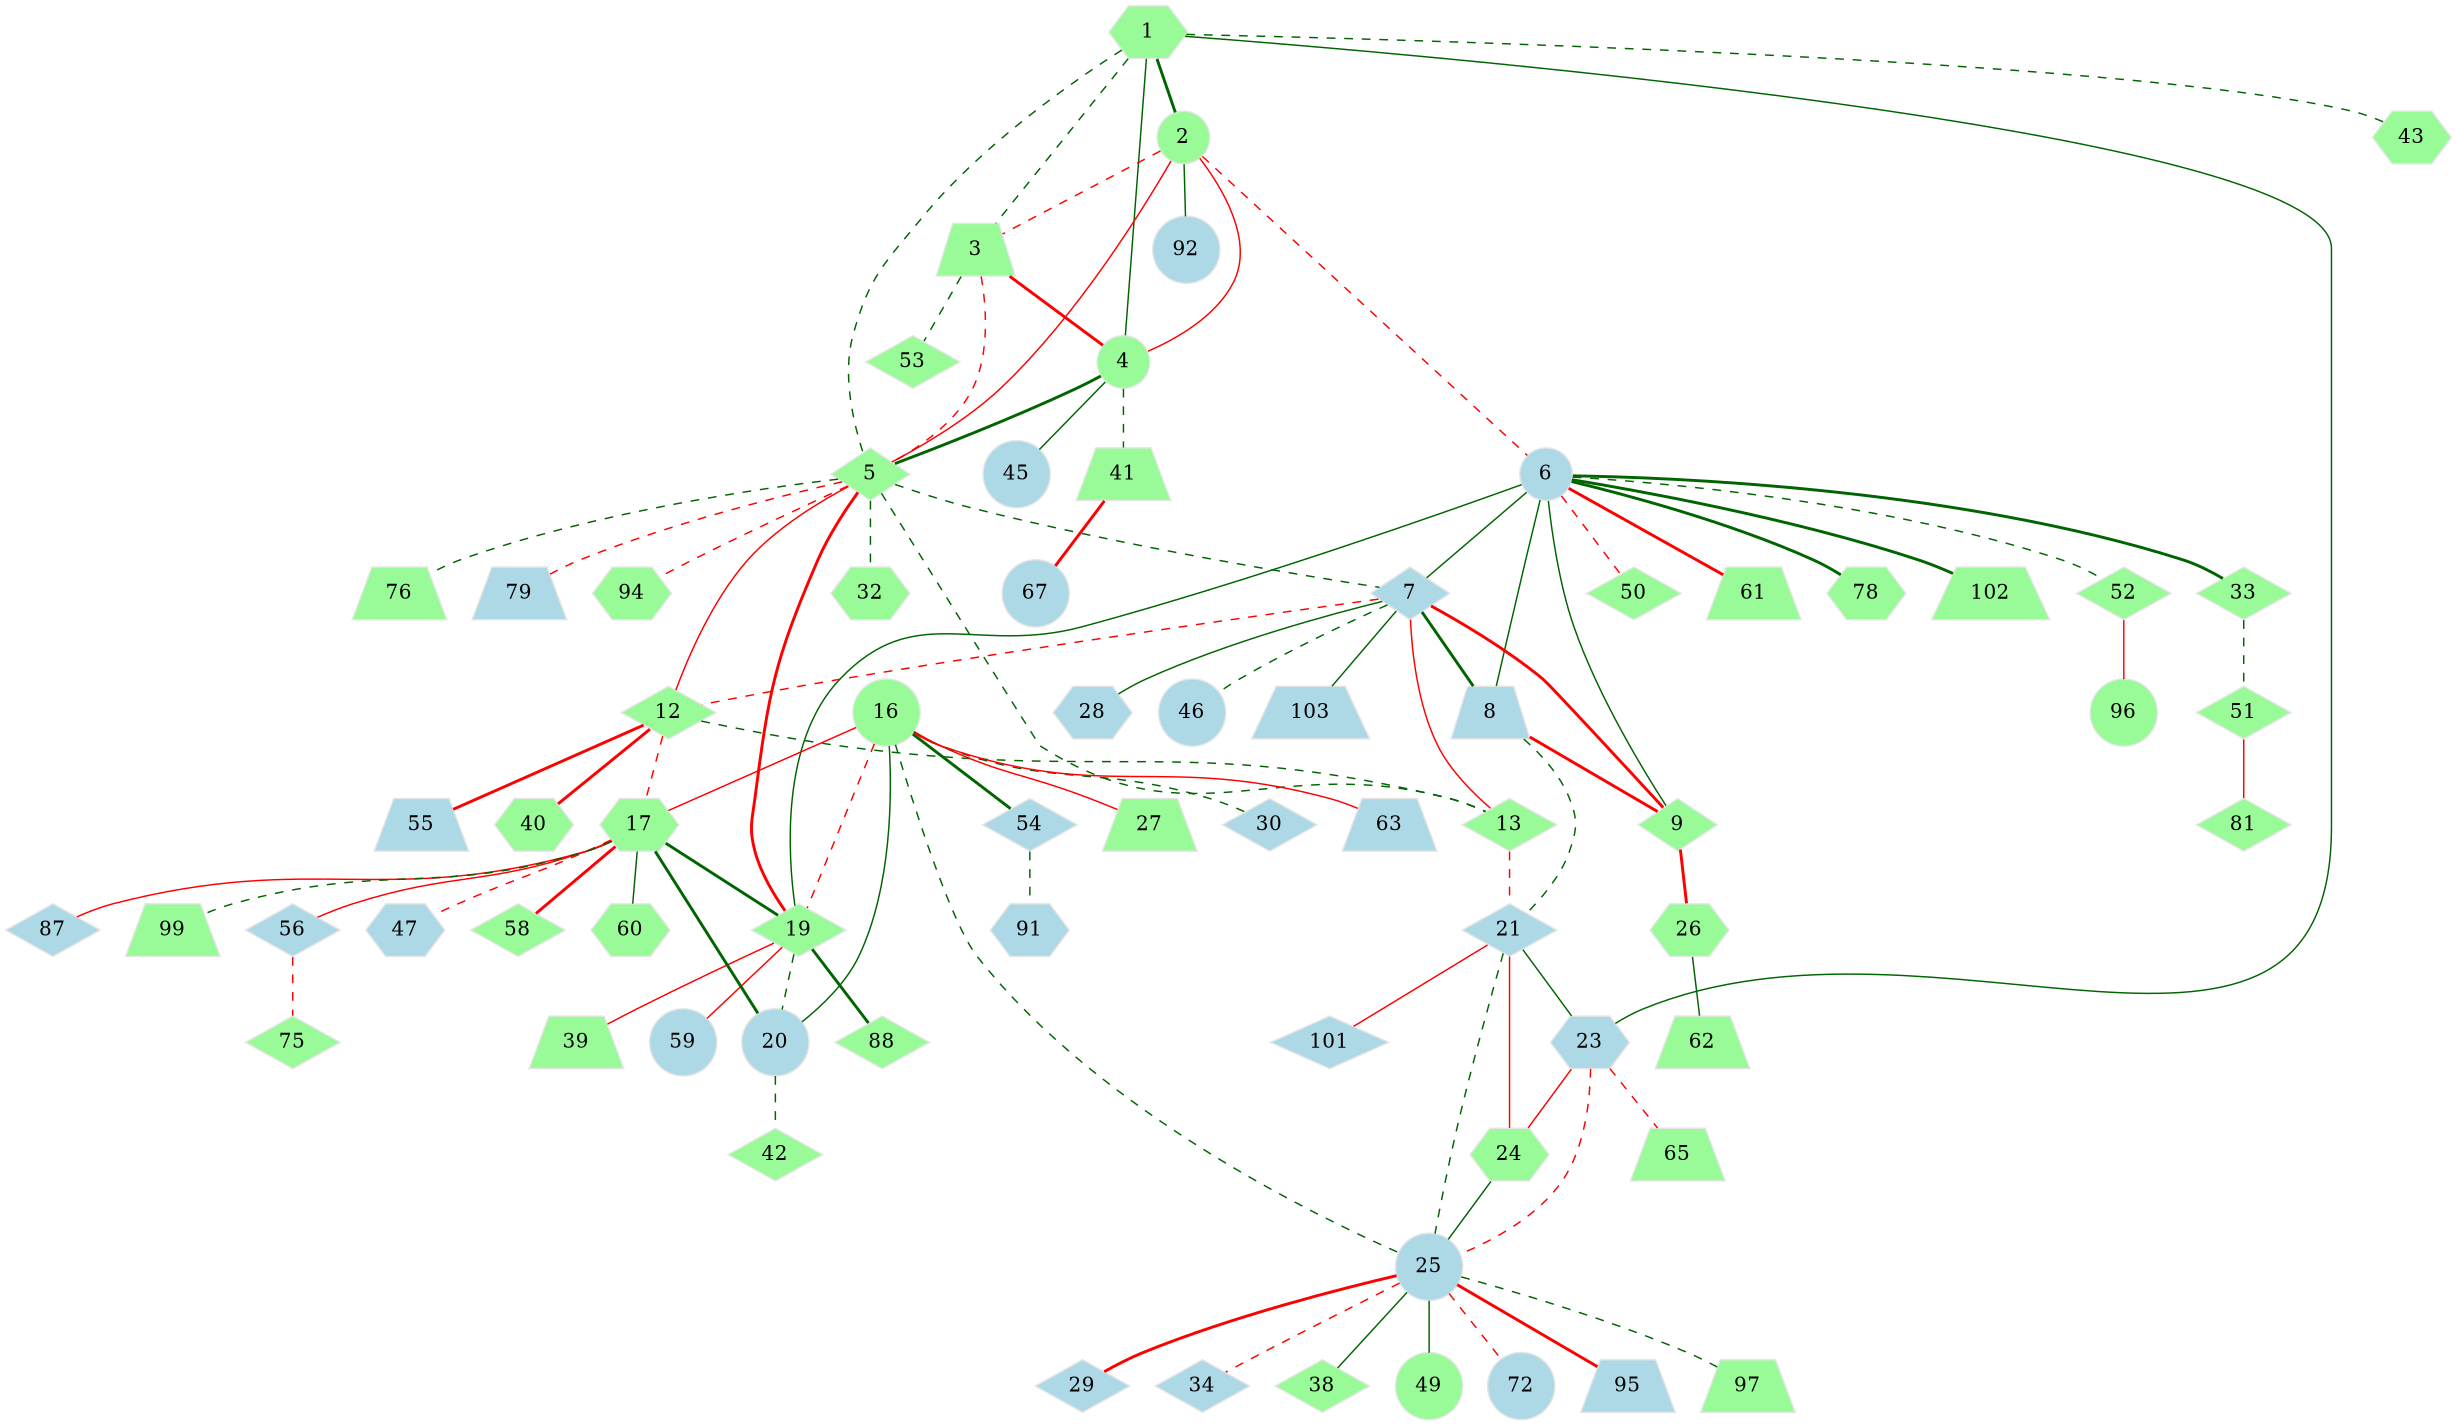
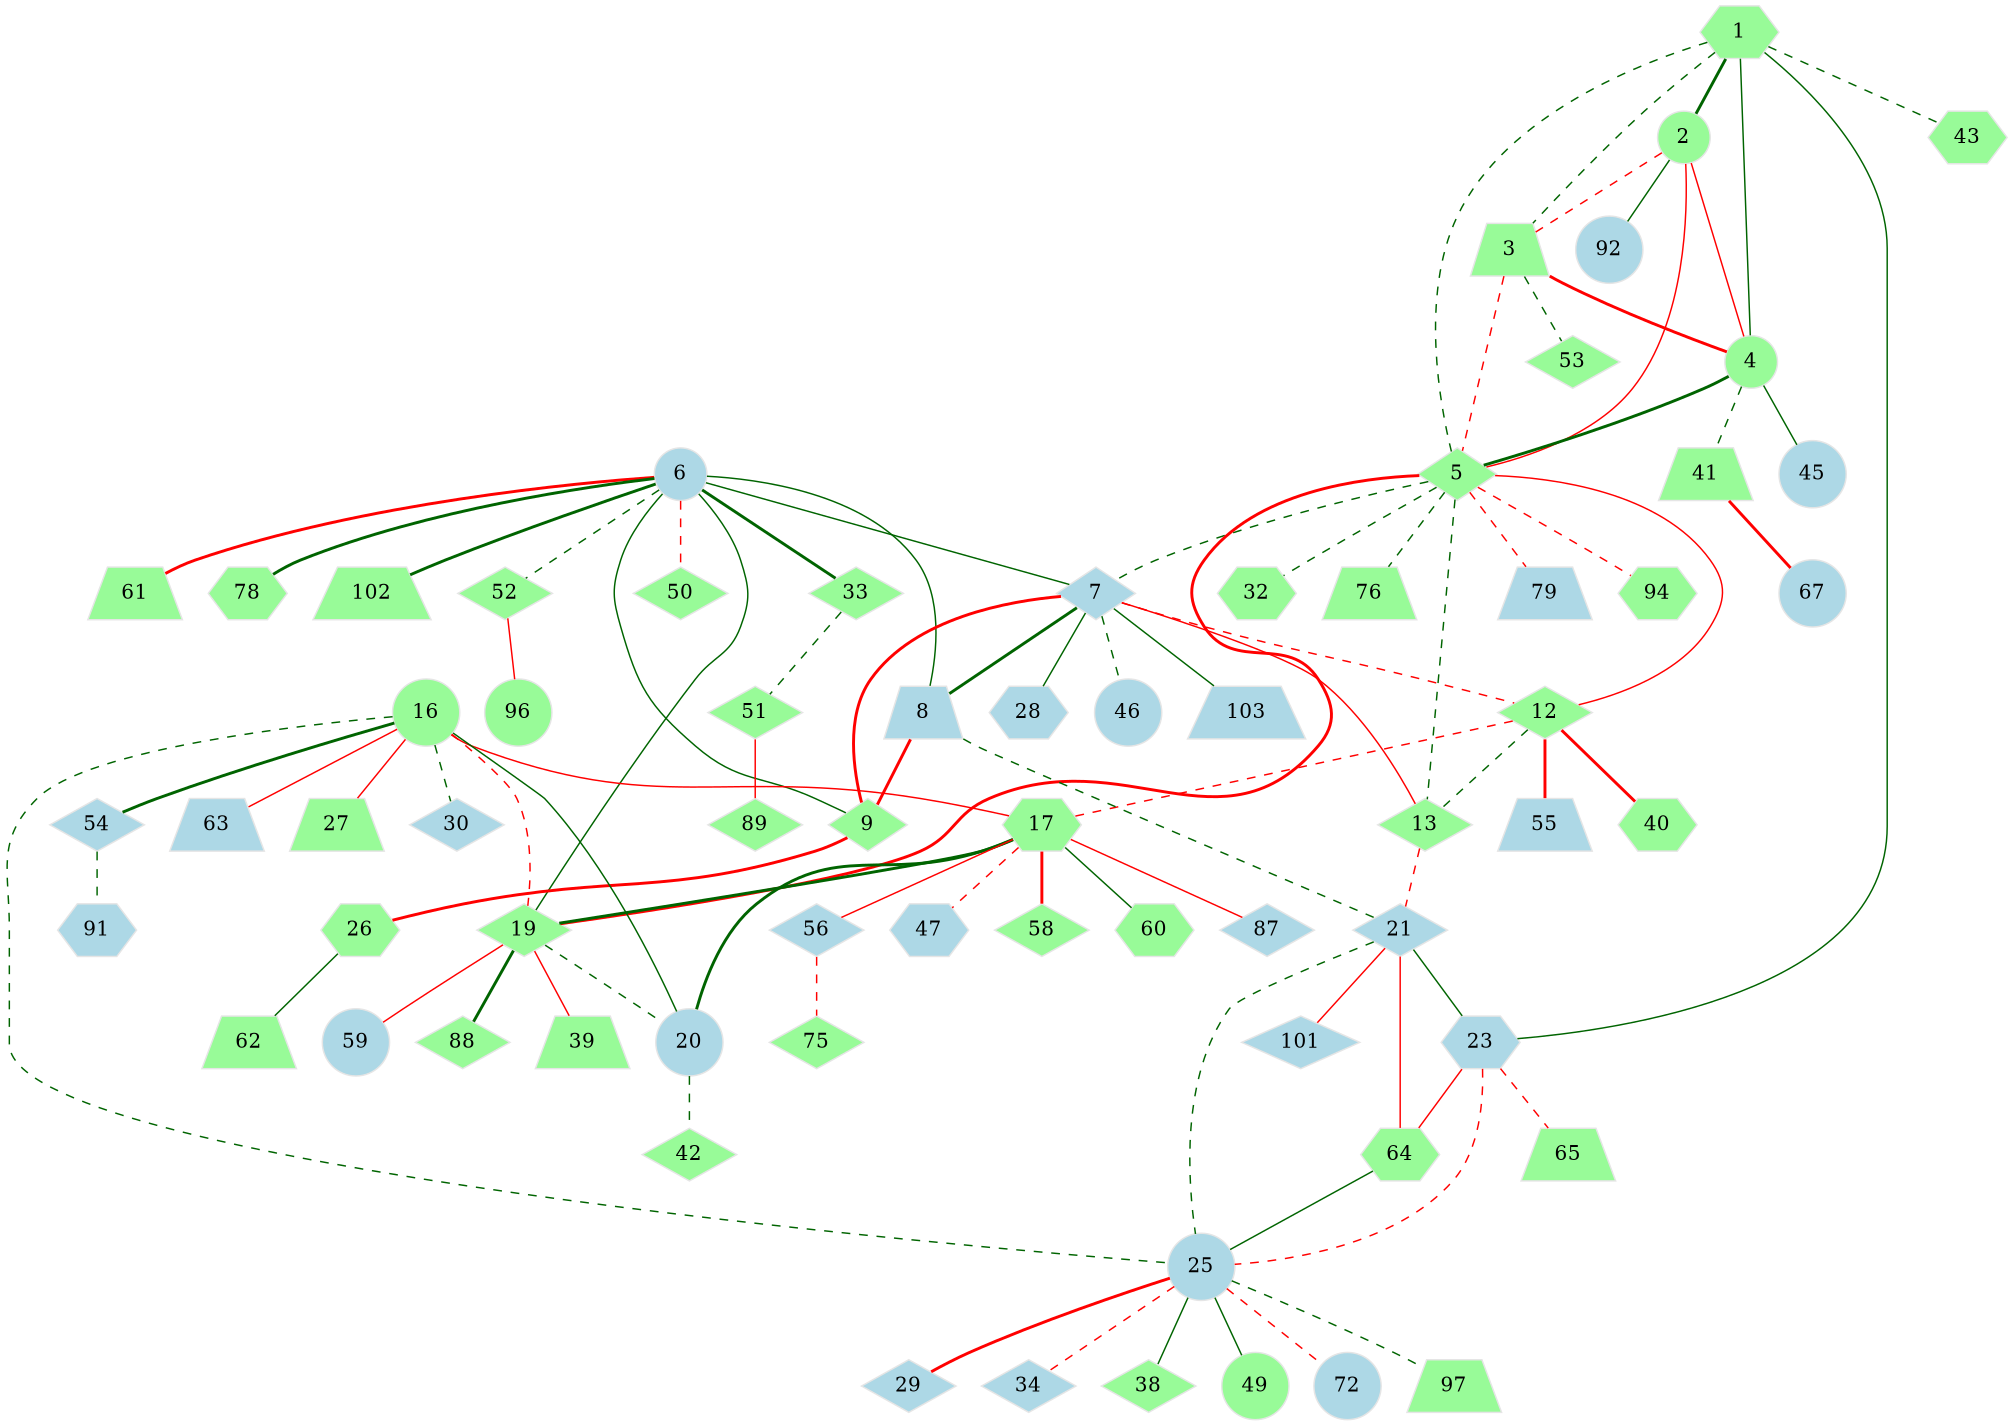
edge "2" -- "6": removed
node "81": label "81" -> "89"
node "99": removed
node "24": label "24" -> "64"
node "95": removed
